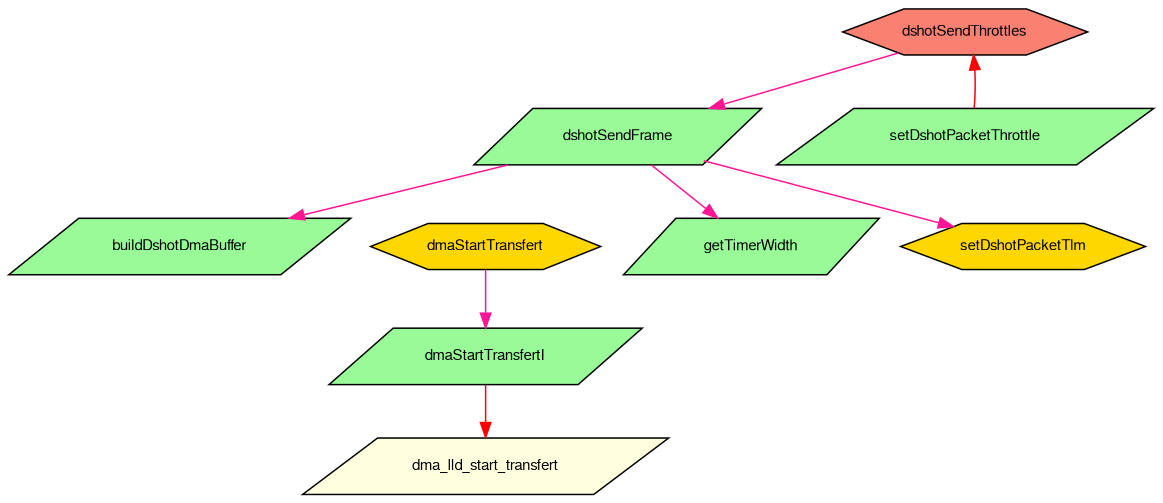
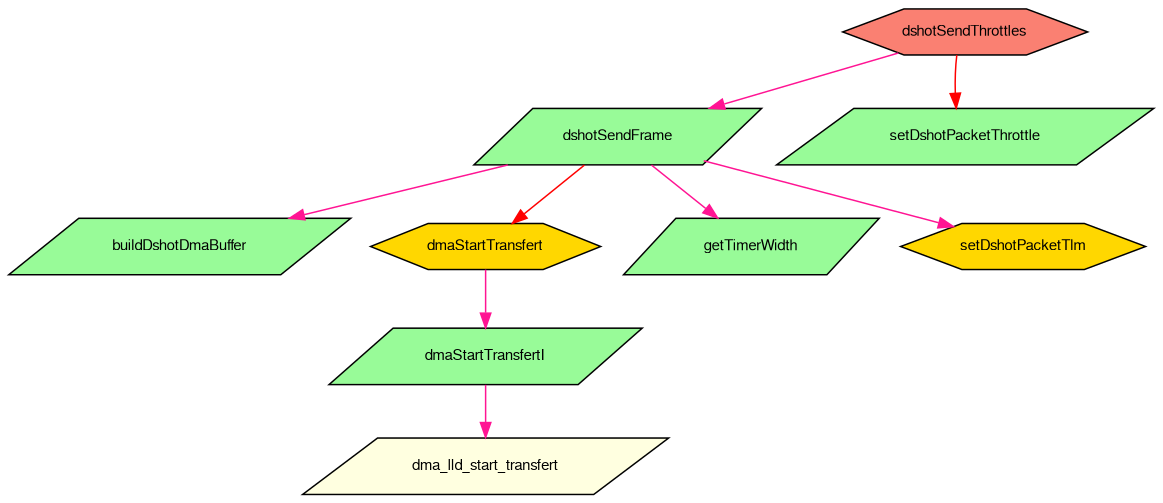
edge "setDshotPacketThrottle" -> "dshotSendThrottles": reversed
edge "dshotSendFrame" -> "dmaStartTransfert": added
edge "dmaStartTransfertI" -> "dma_lld_start_transfert": color red -> deeppink
